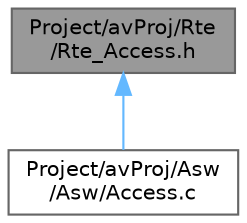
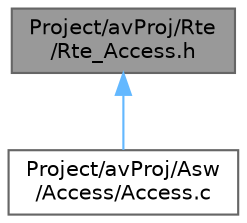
node "Project/avProj/Asw /Asw/Access.c": label "Project/avProj/Asw /Asw/Access.c" -> "Project/avProj/Asw /Access/Access.c"
